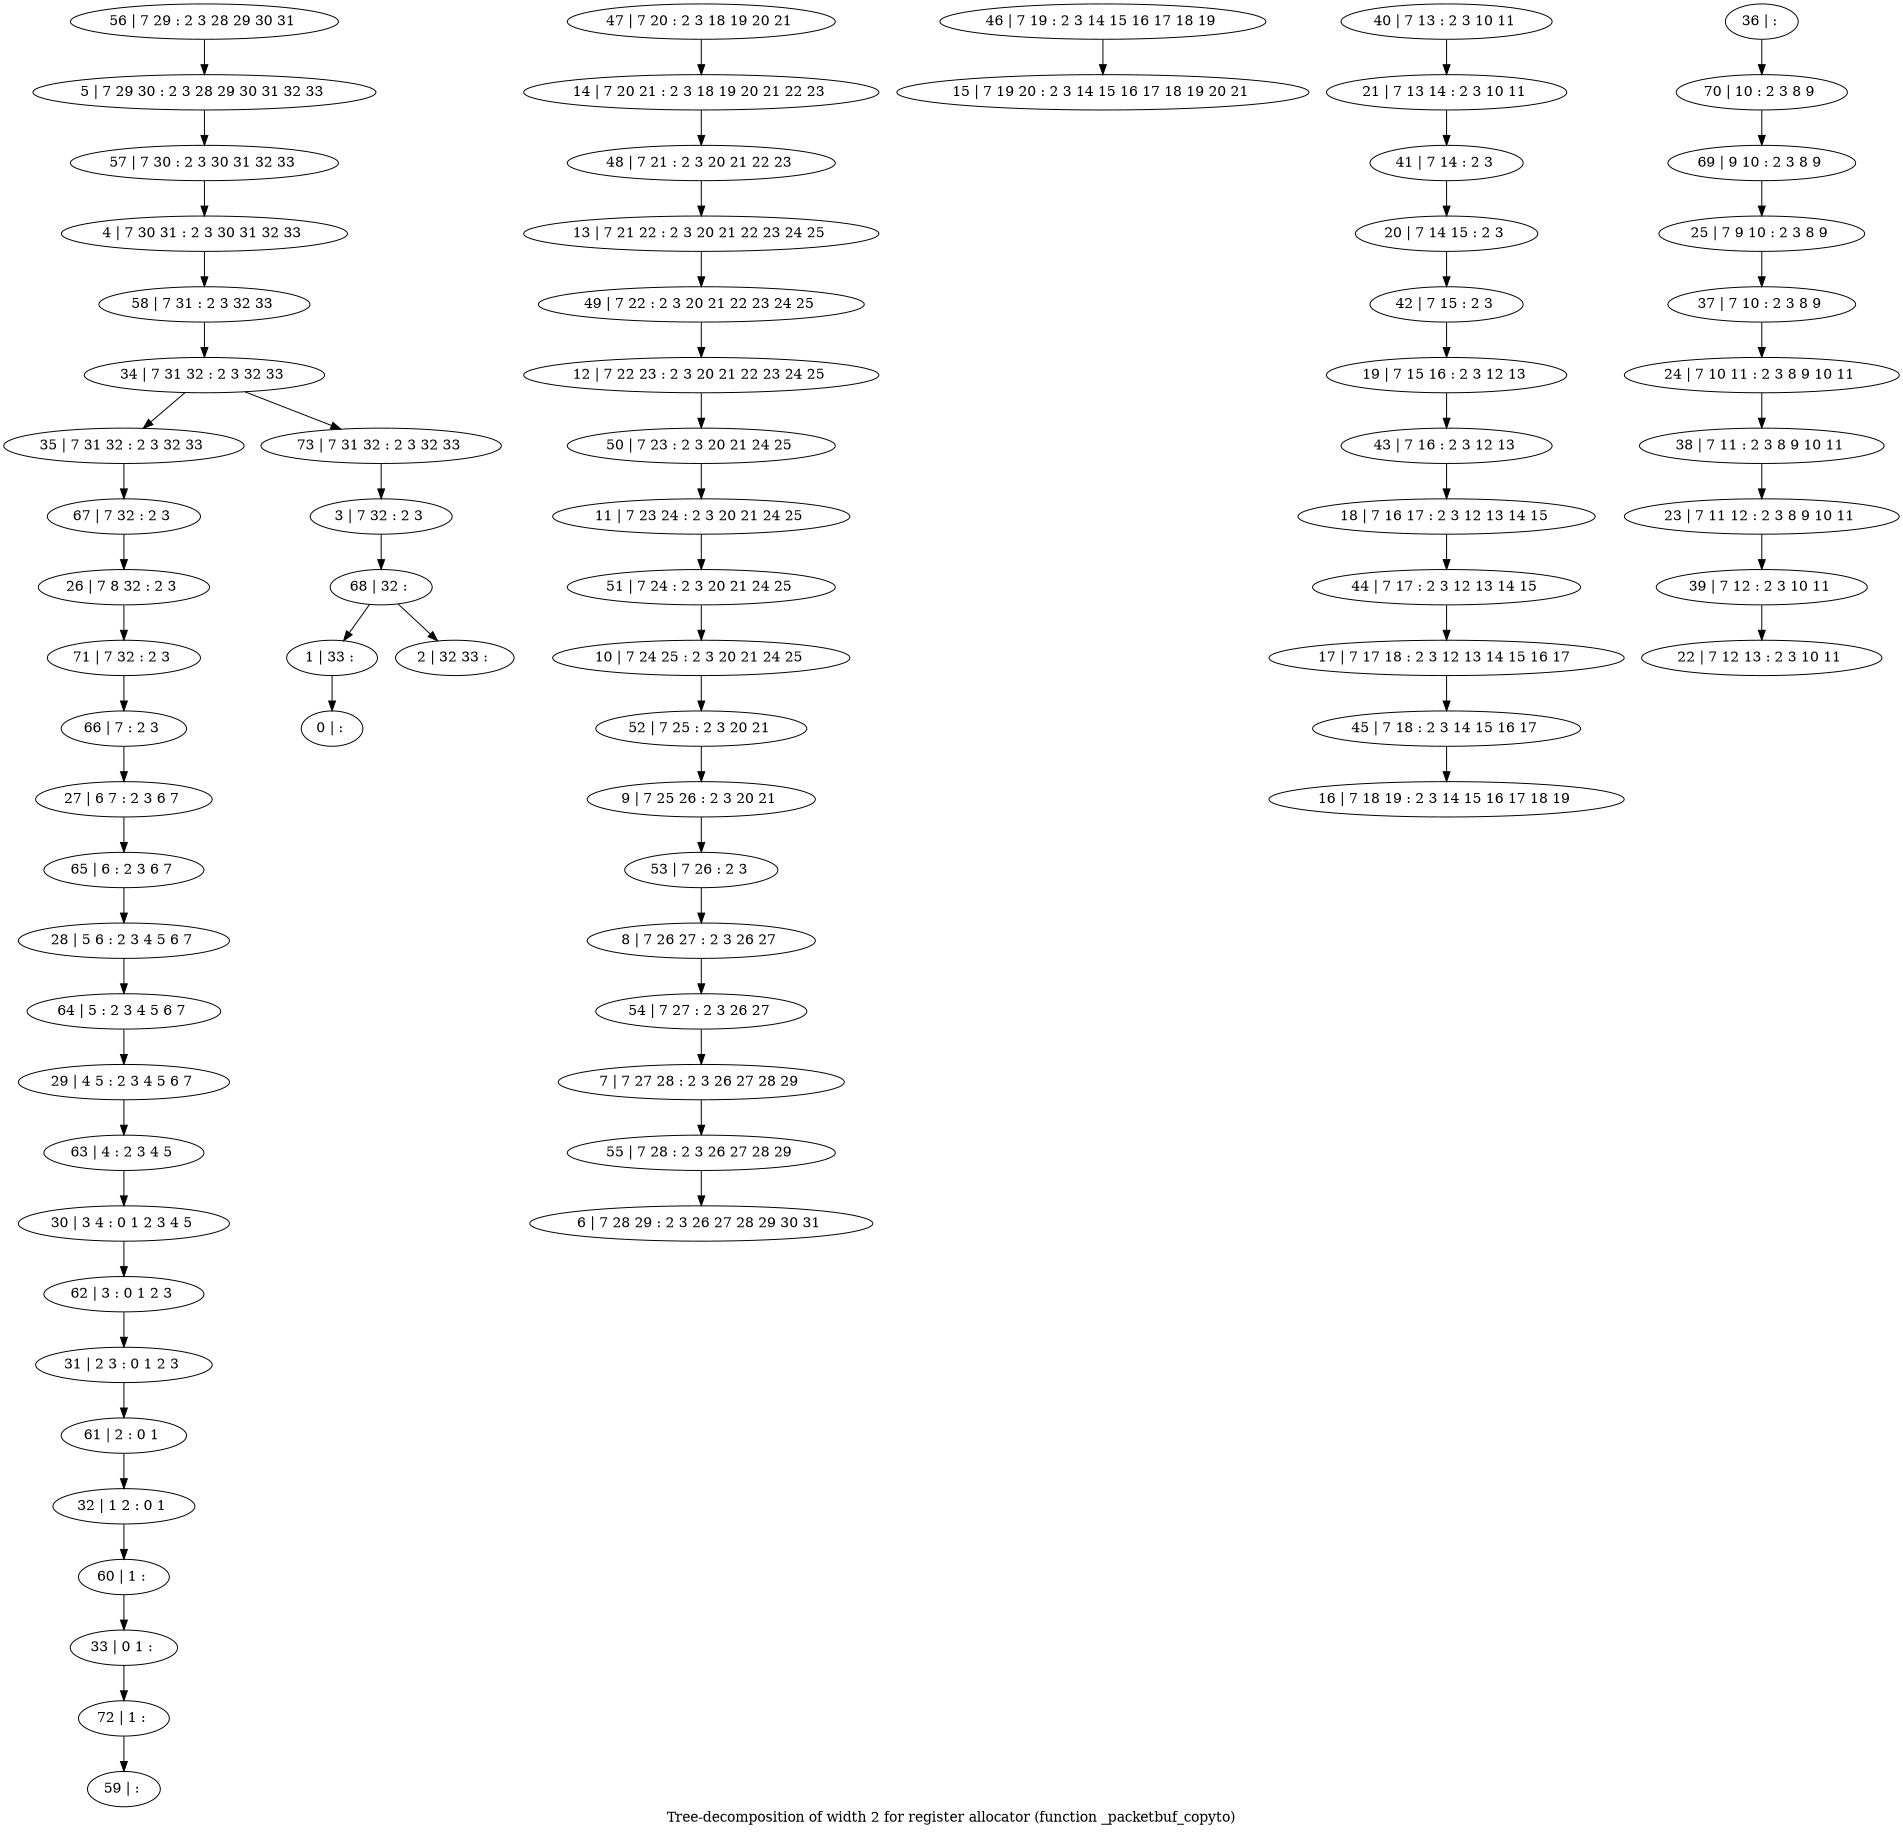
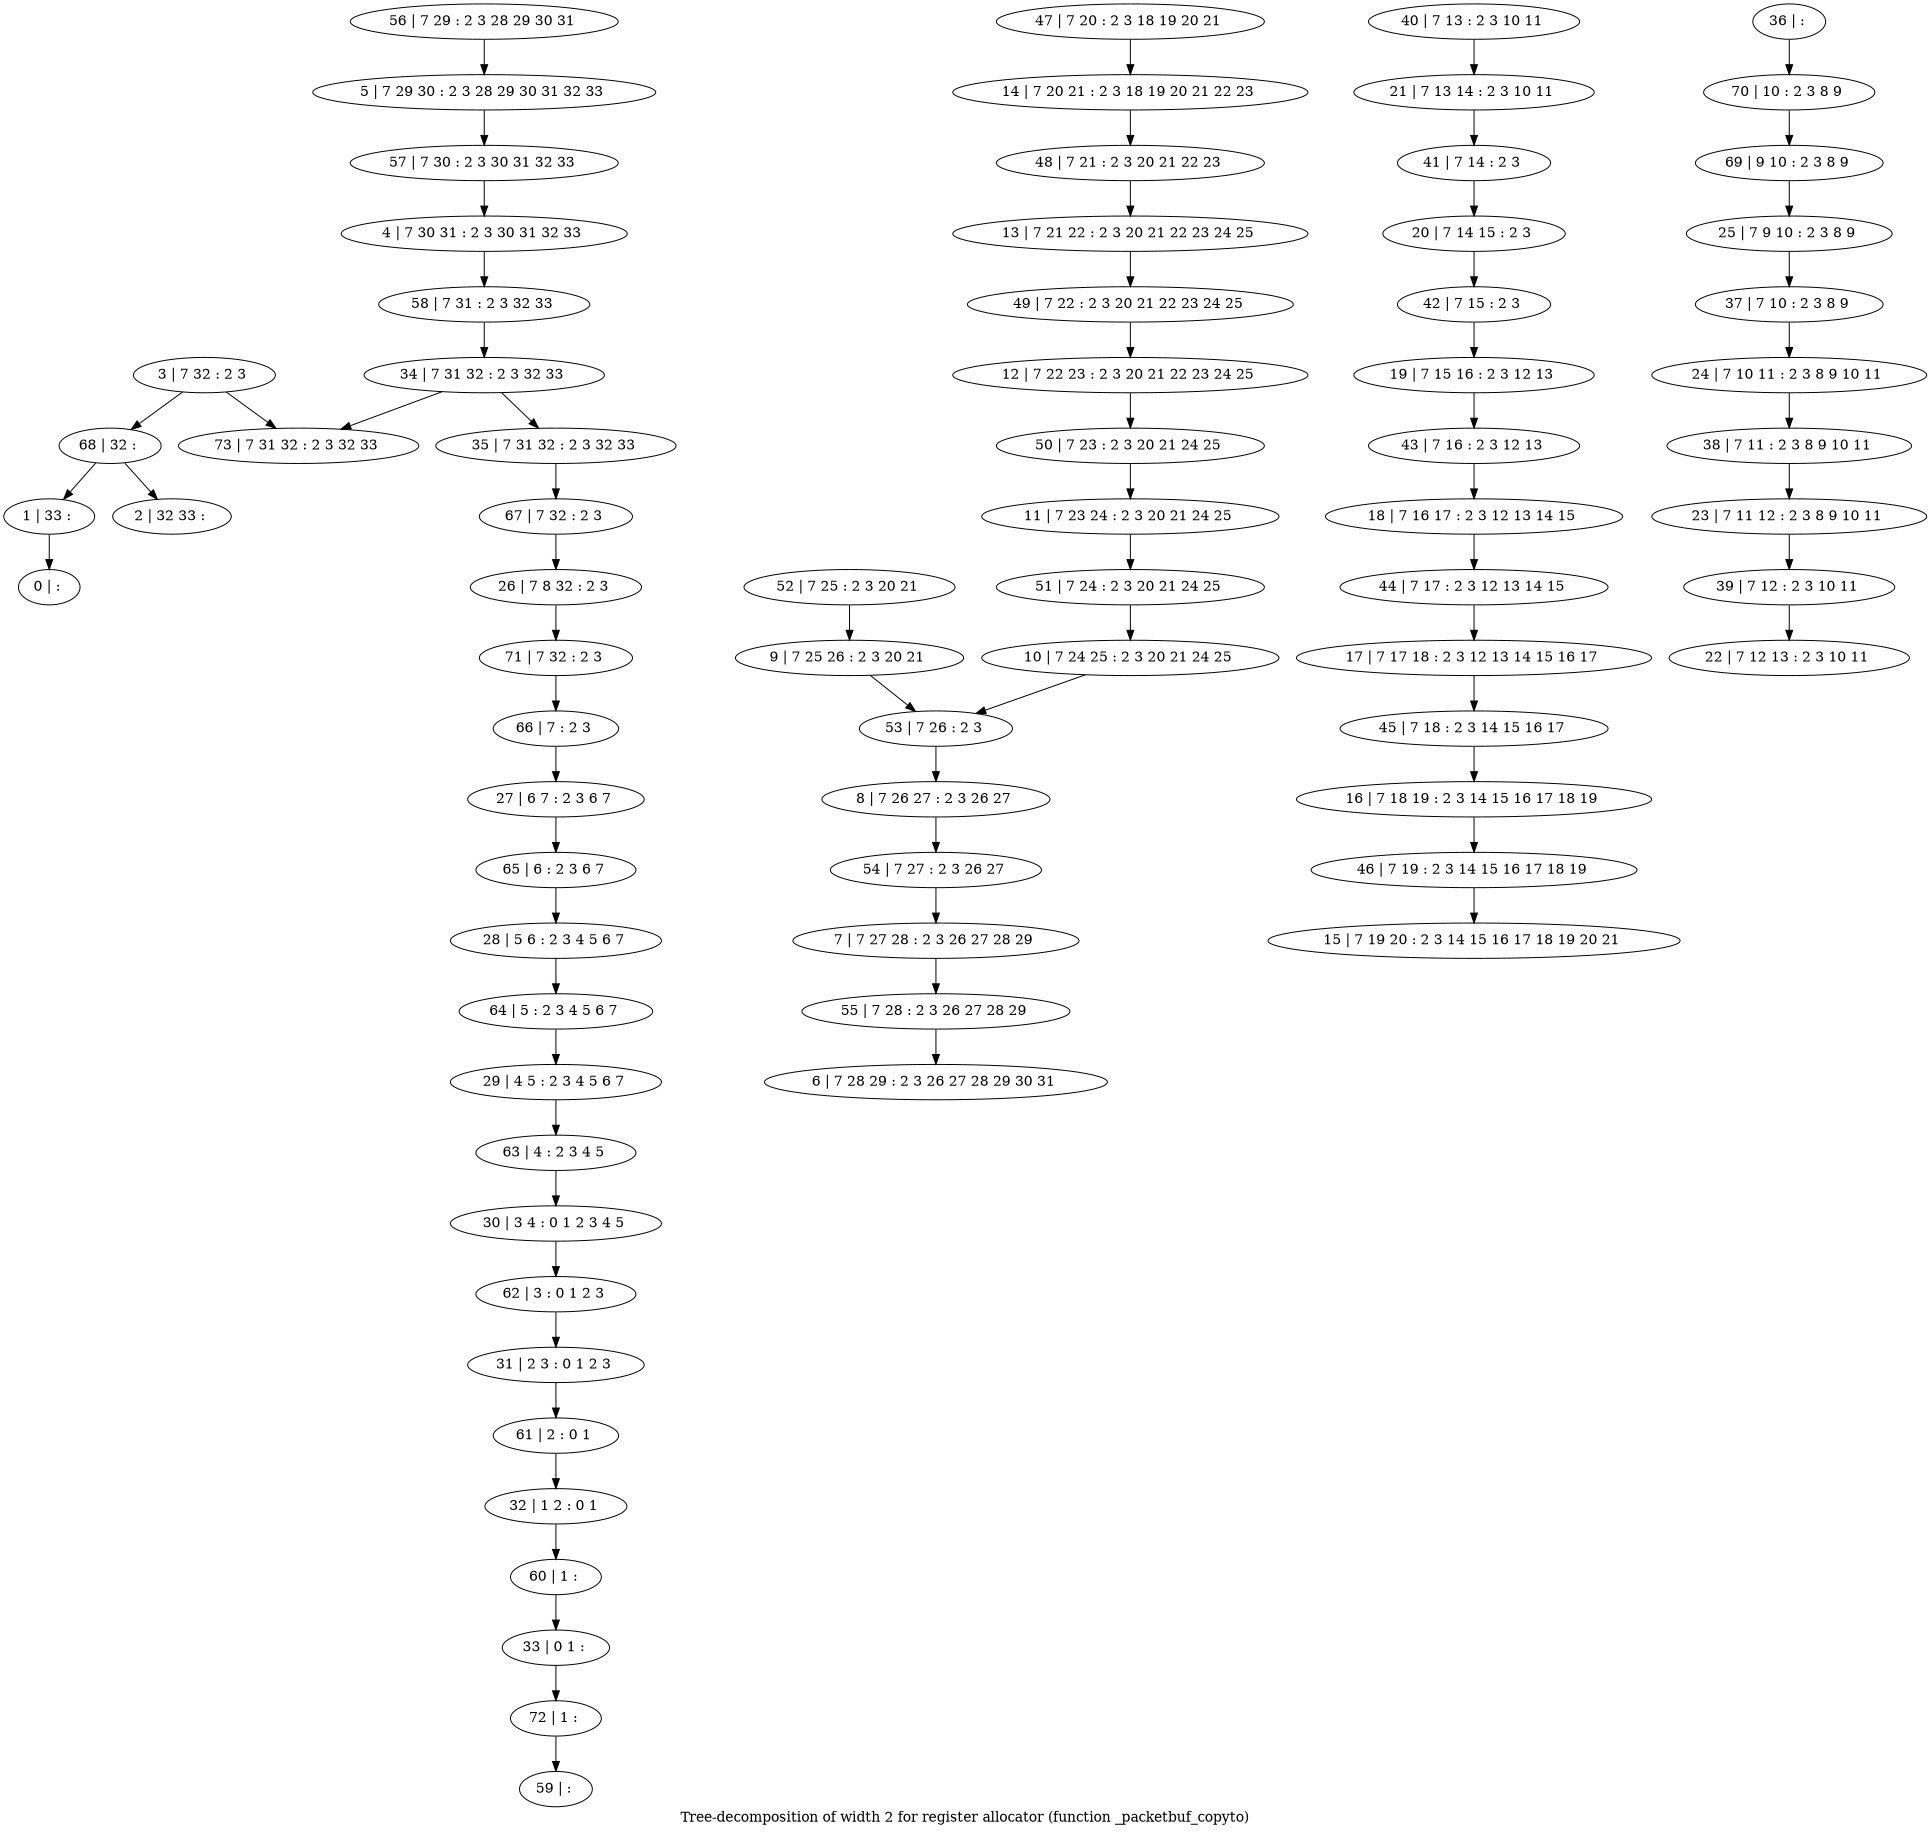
edge "73 | 7 31 32 : 2 3 32 33" -> "3 | 7 32 : 2 3": reversed
edge "10 | 7 24 25 : 2 3 20 21 24 25" -> "52 | 7 25 : 2 3 20 21": now "10 | 7 24 25 : 2 3 20 21 24 25" -> "53 | 7 26 : 2 3"
edge "16 | 7 18 19 : 2 3 14 15 16 17 18 19" -> "46 | 7 19 : 2 3 14 15 16 17 18 19": added
